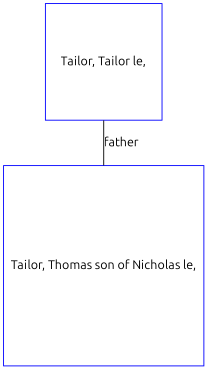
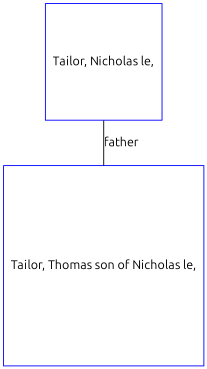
node "Tailor, Tailor le,": label "Tailor, Tailor le," -> "Tailor, Nicholas le,"
